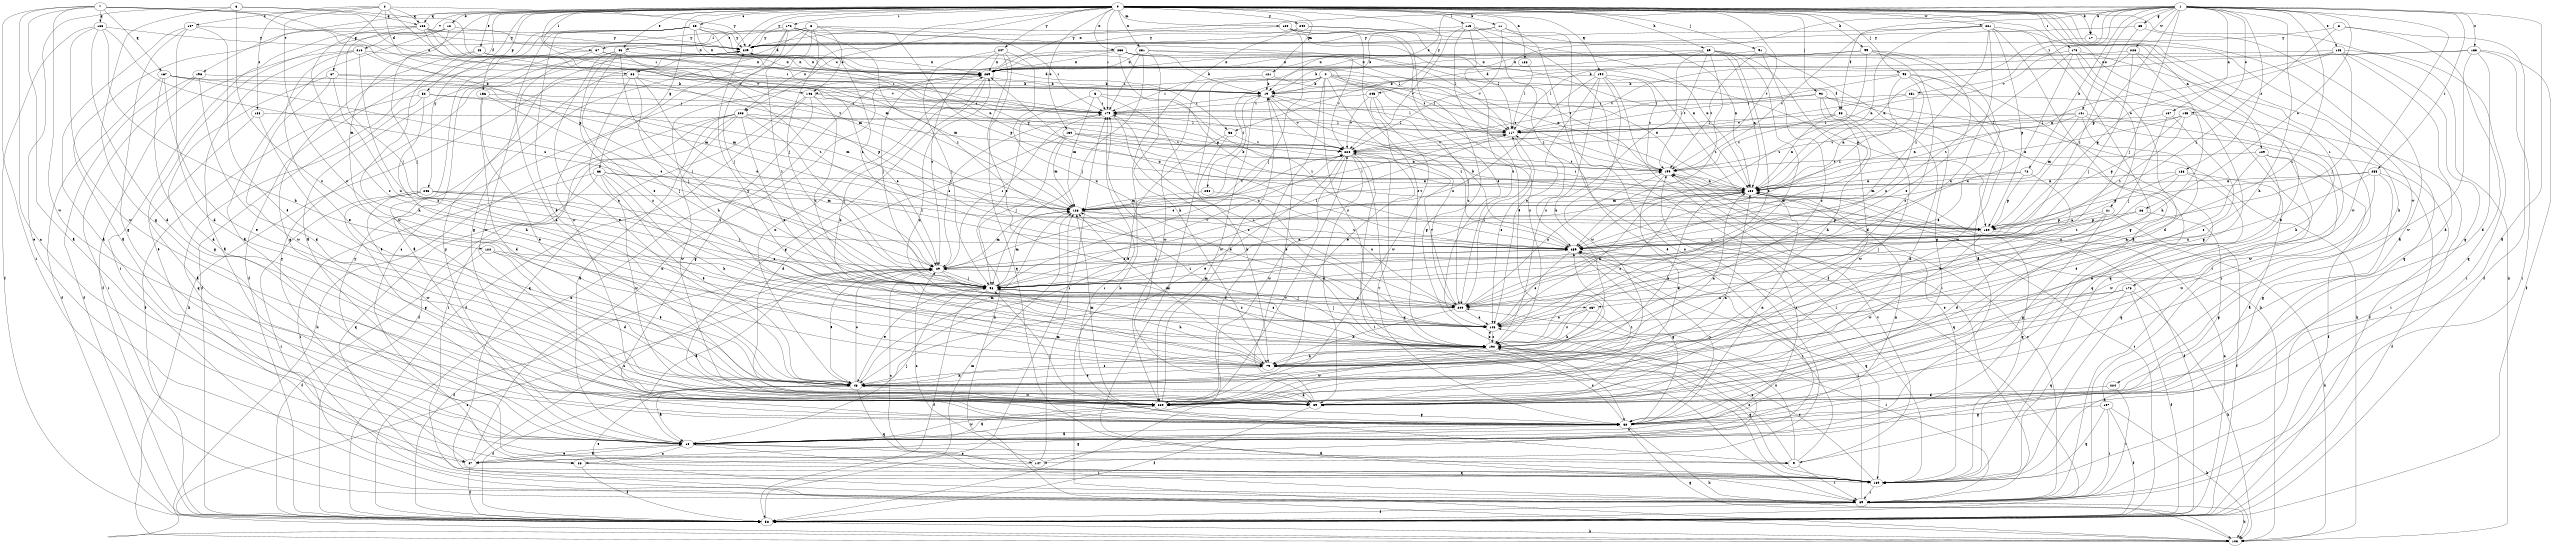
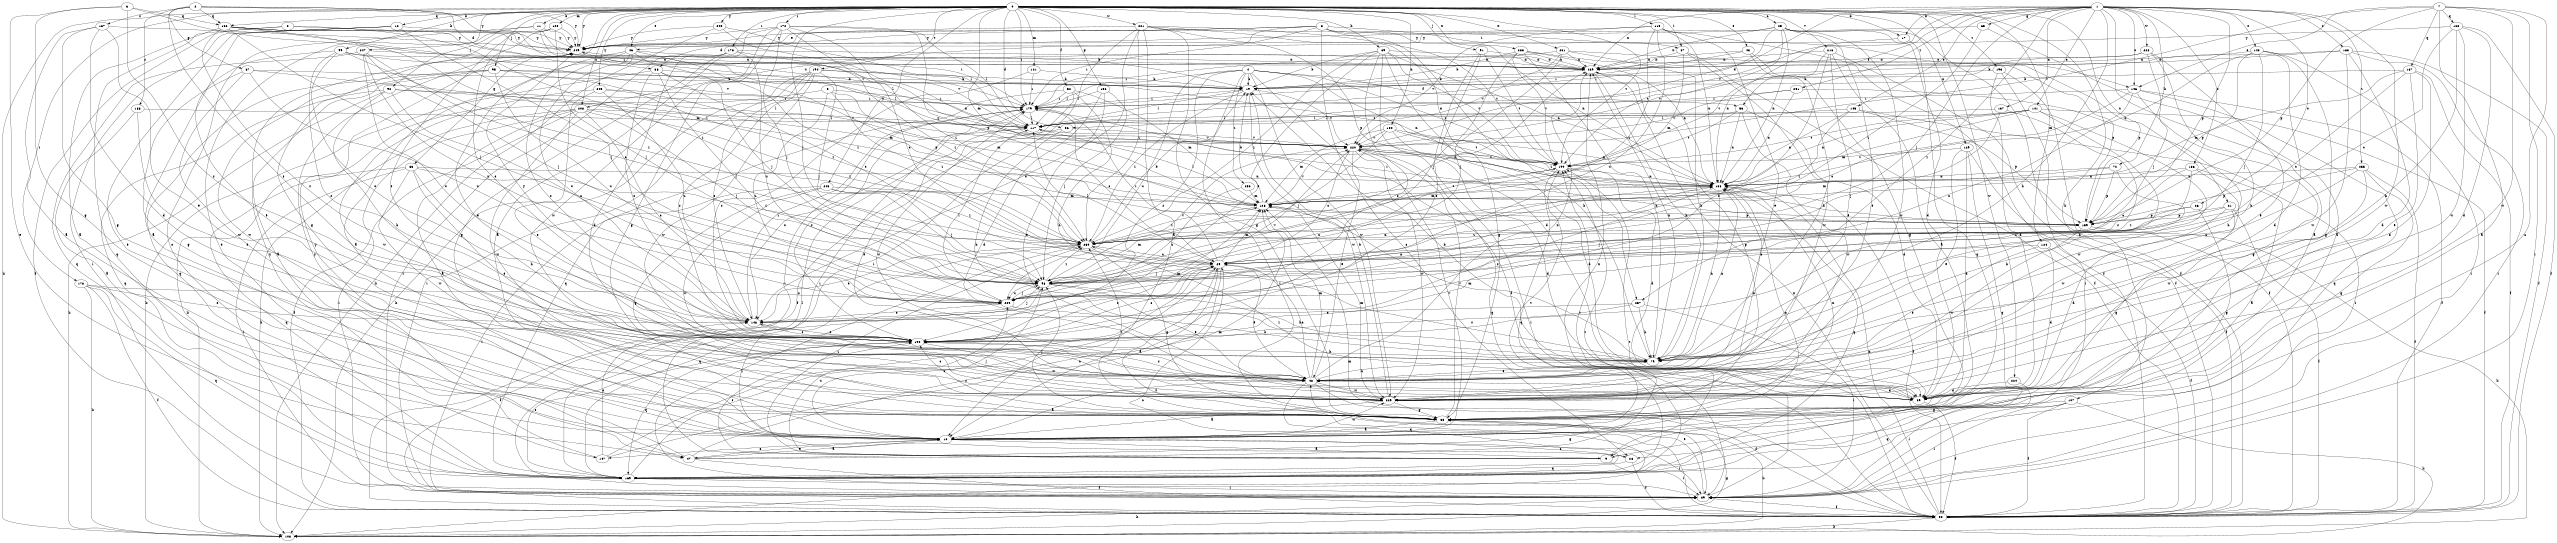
node "132": removed
edge "39" -> "179": label "r" -> "w"
